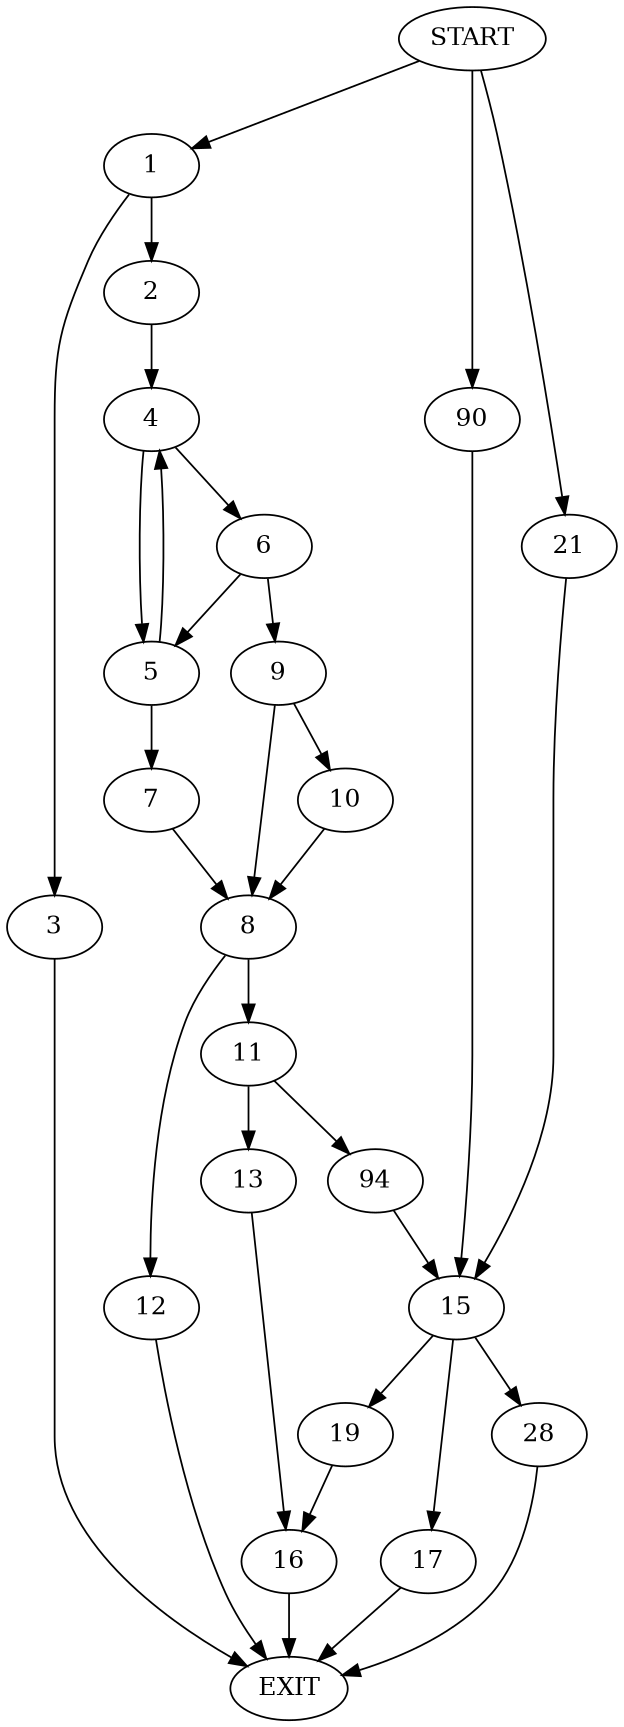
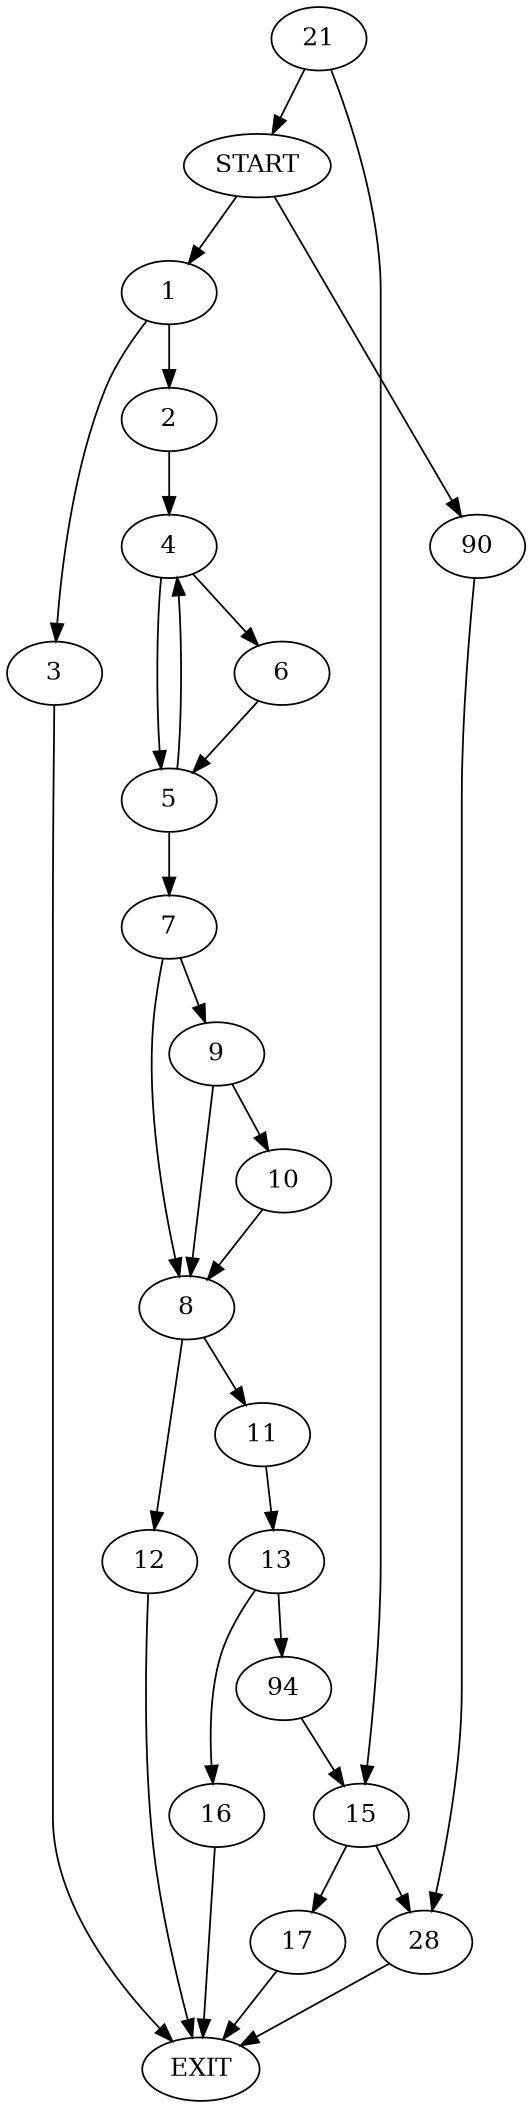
edge "START" -> "21": reversed
edge "6" -> "9": now "7" -> "9"
edge "90" -> "15": now "90" -> "28"
edge "11" -> "94": now "13" -> "94"
node "19": removed
